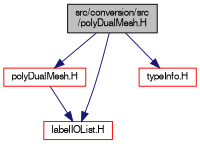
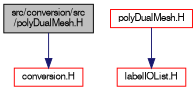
edge "src/conversion/src /polyDualMesh.H" -> "polyDualMesh.H": removed
edge "src/conversion/src /polyDualMesh.H" -> "labelIOList.H": removed
node "typeInfo.H": label "typeInfo.H" -> "conversion.H"
